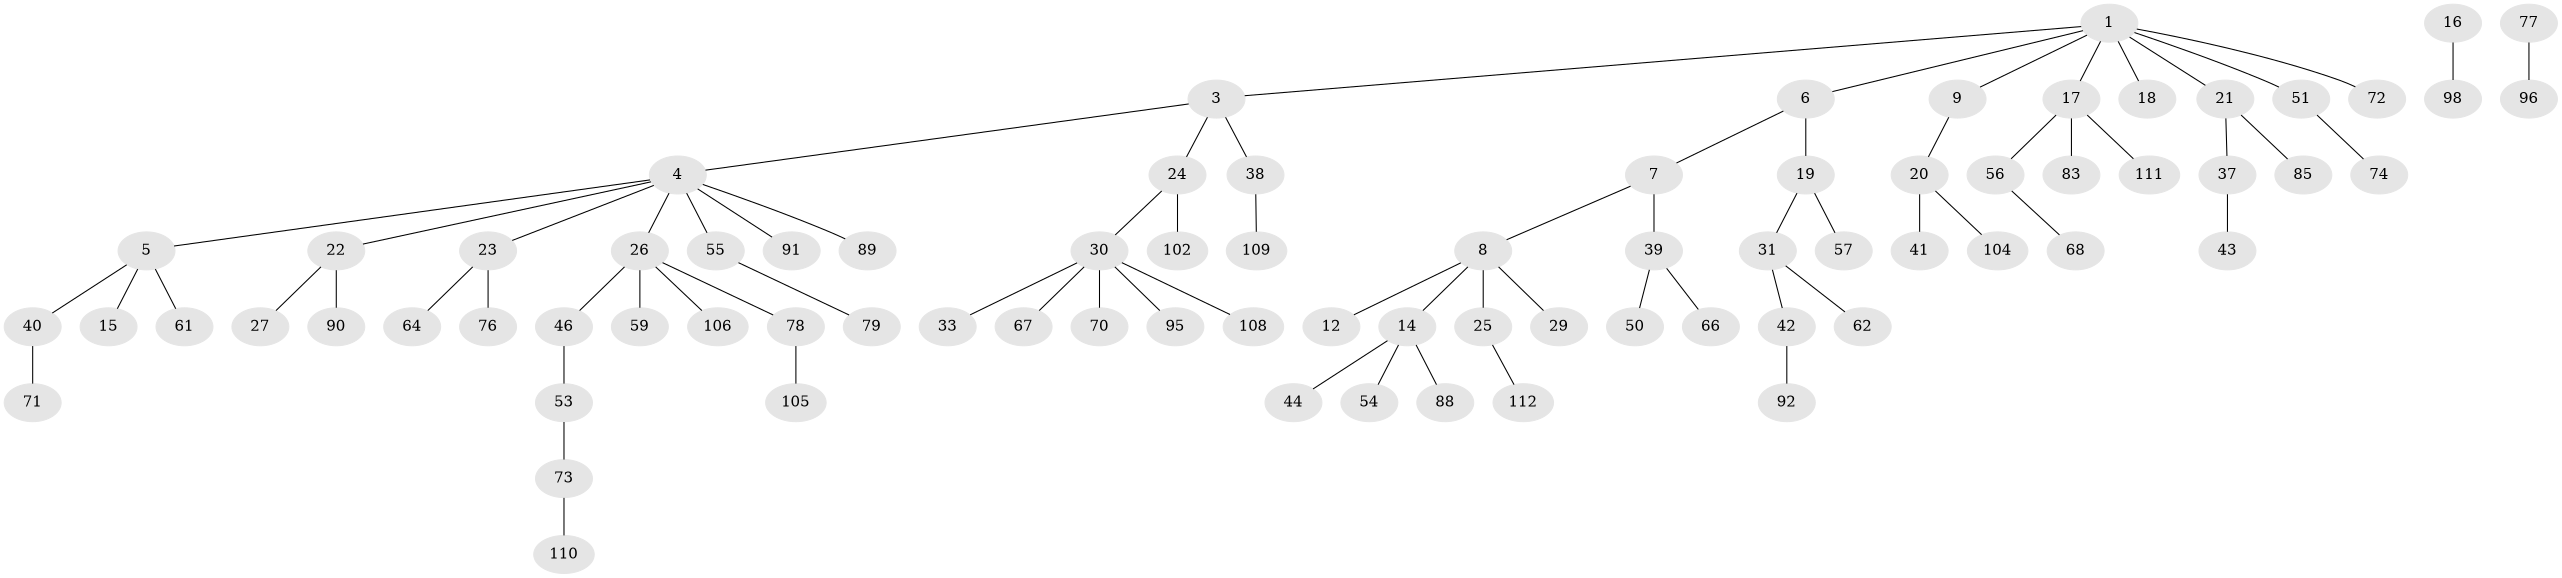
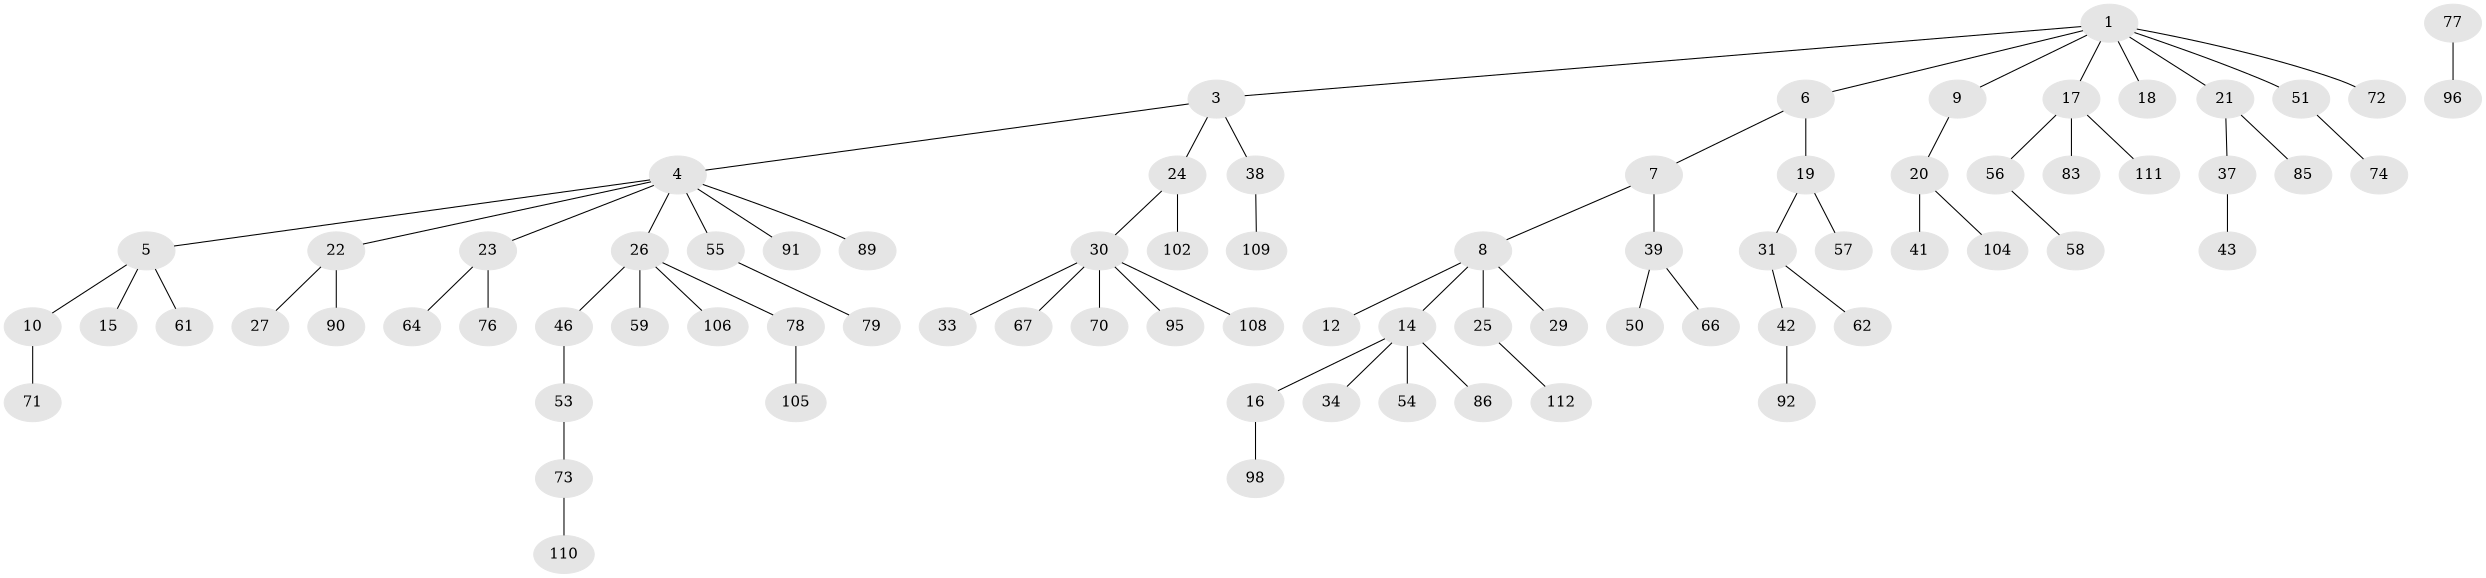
node "68": label "68" -> "58"
node "40": label "40" -> "10"
edge "14" -- "16": added
node "44": label "44" -> "34"
node "88": label "88" -> "86"
